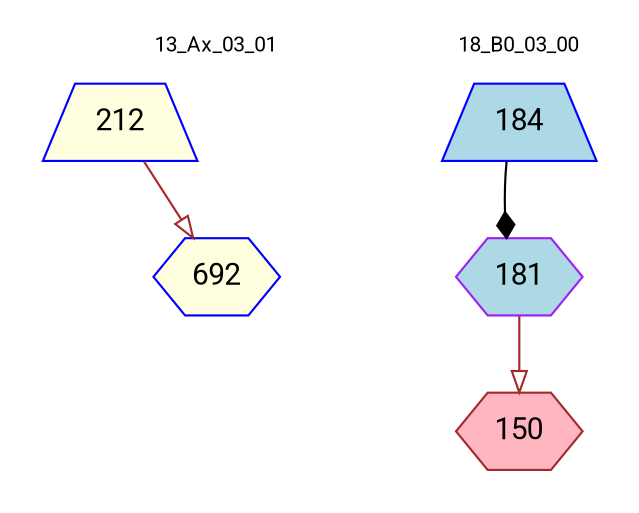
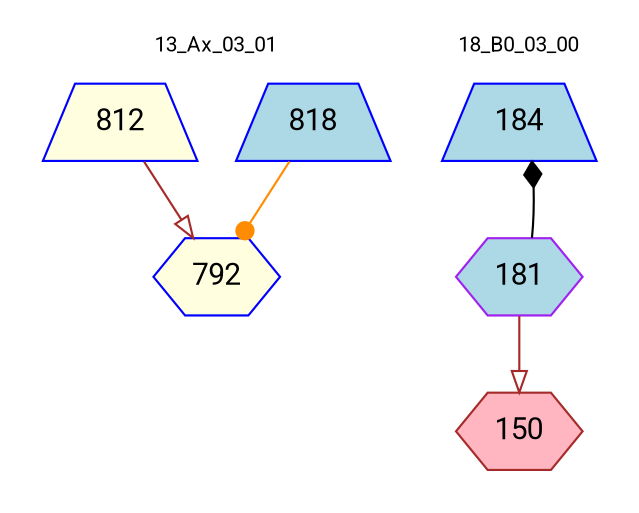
node "212": label "212" -> "812"
node "818": added
edge "184" -> "181": reversed
node "692": label "692" -> "792"
